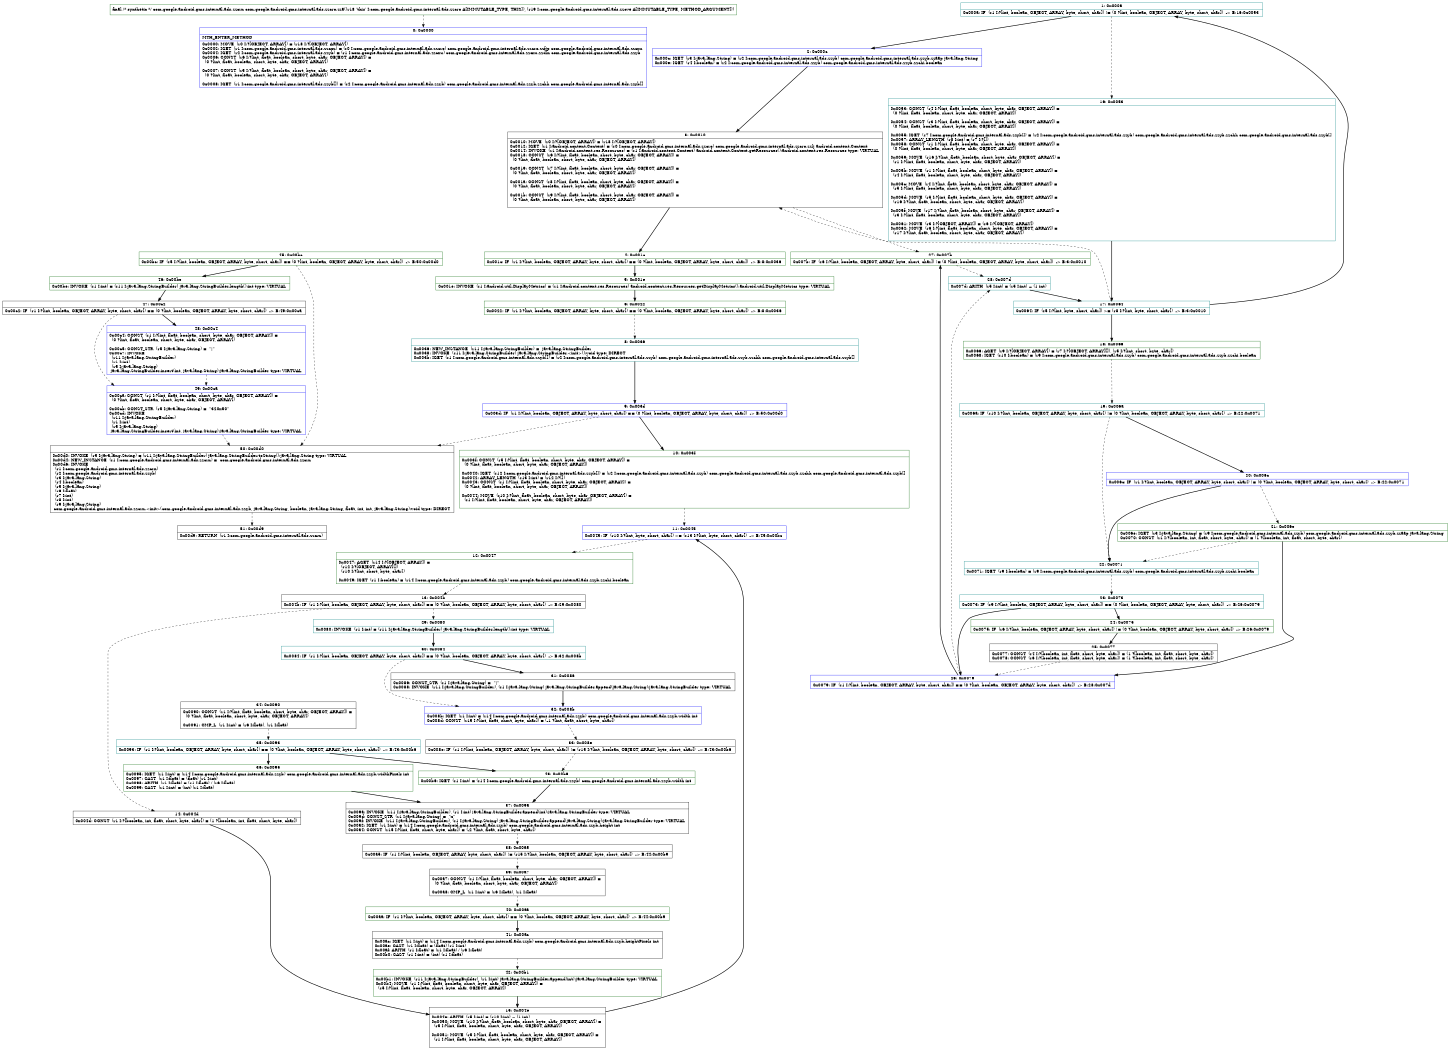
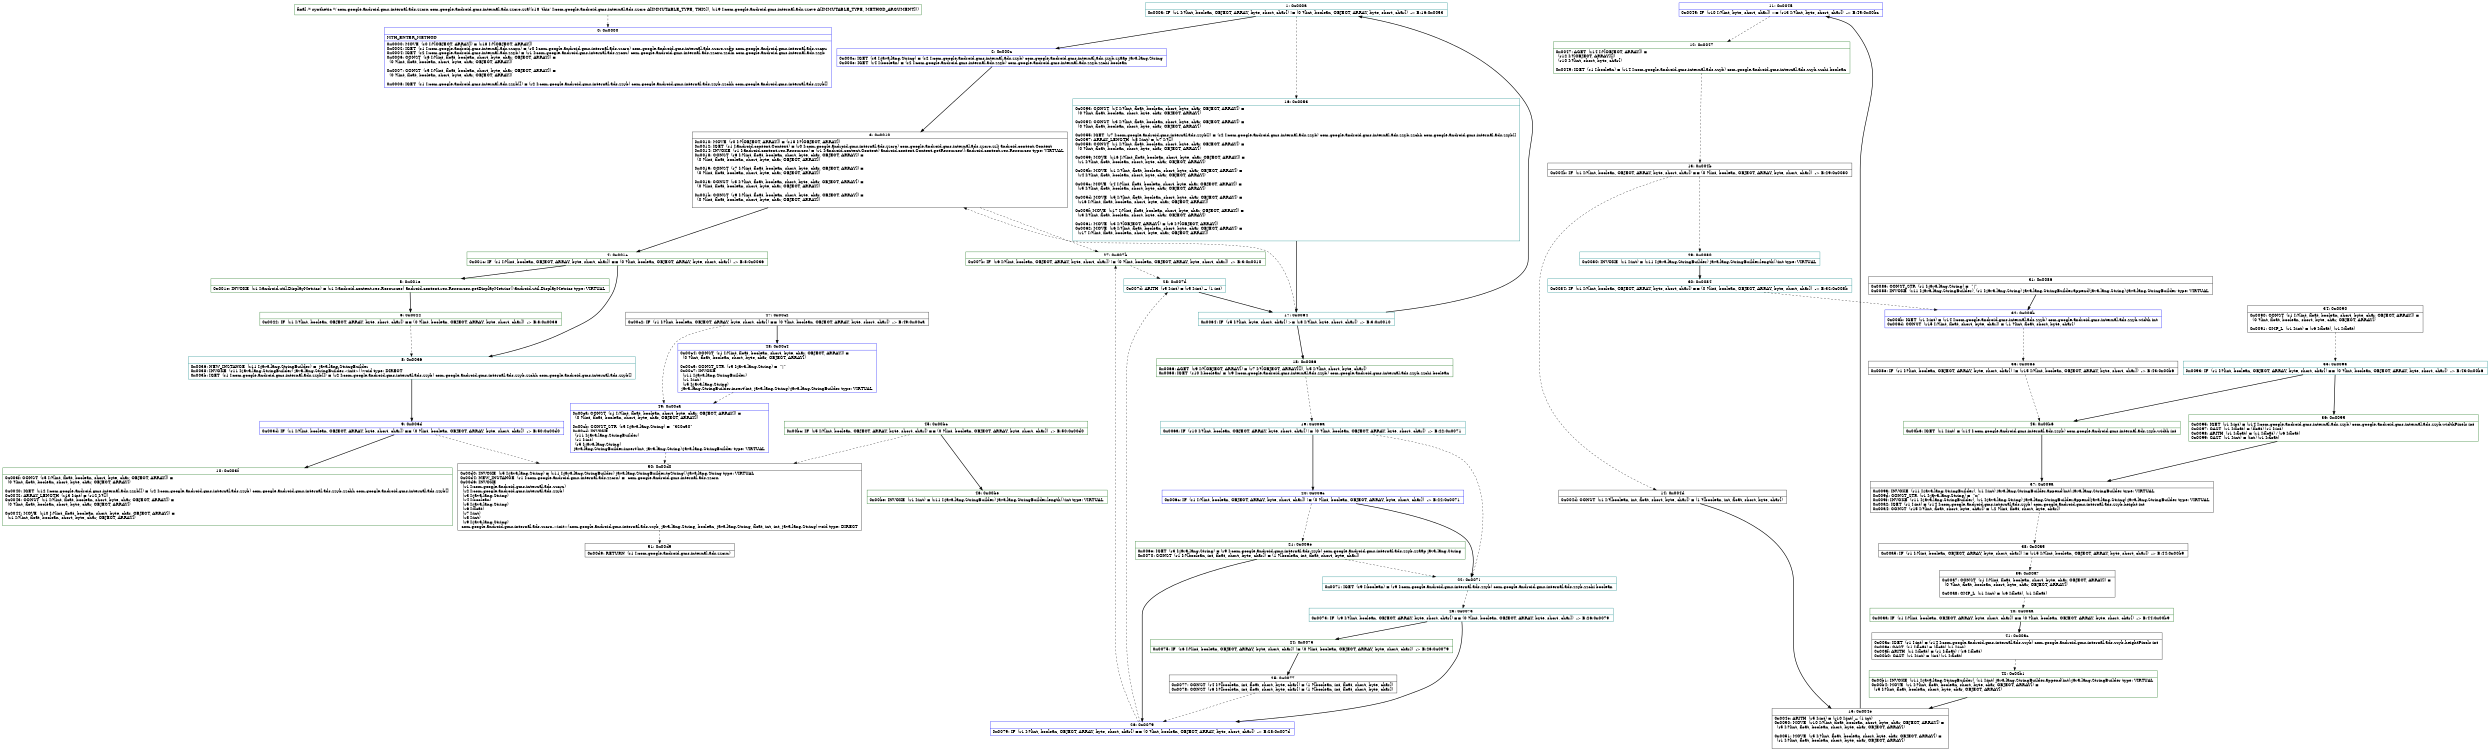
edge "46: 0x00be" -> "47: 0x00c2": removed
edge "4: 0x001c" -> "8: 0x0036": added
edge "26: 0x0079" -> "27: 0x007b": style bold -> dashed
edge "10: 0x003f" -> "11: 0x0045": removed
edge "30: 0x0084" -> "31: 0x0086": removed
